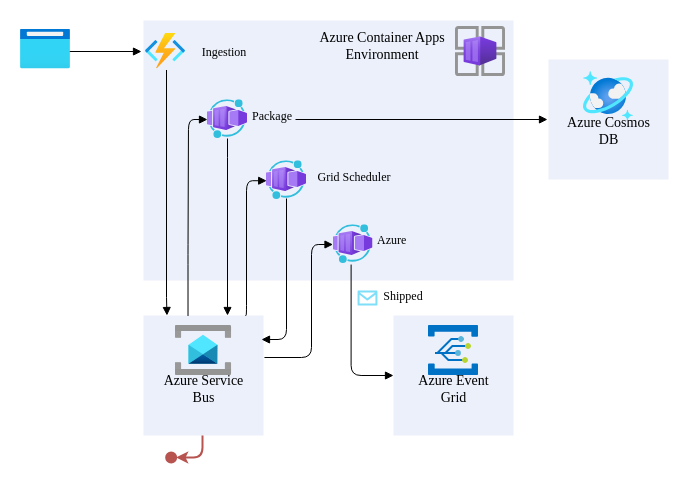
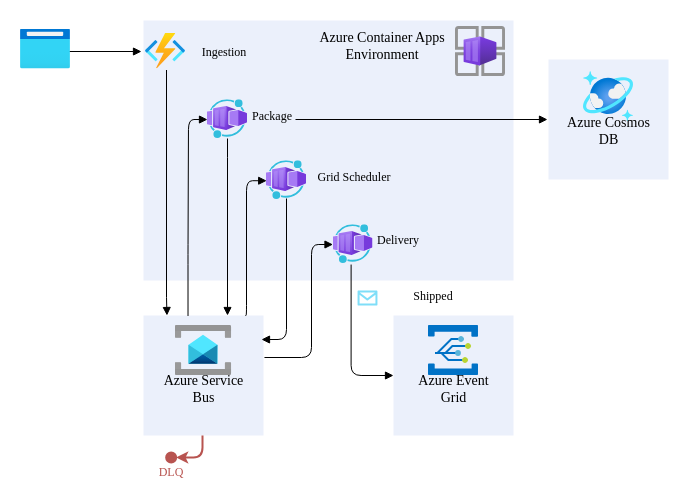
node "Azure": label "Azure" -> "Delivery"
node "Shipped": moved (404, 297) -> (434, 297)
node "DLQ": added
